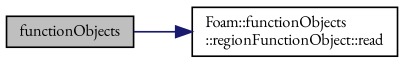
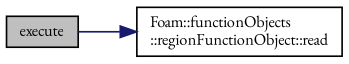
node "functionObjects": label "functionObjects" -> "execute"
